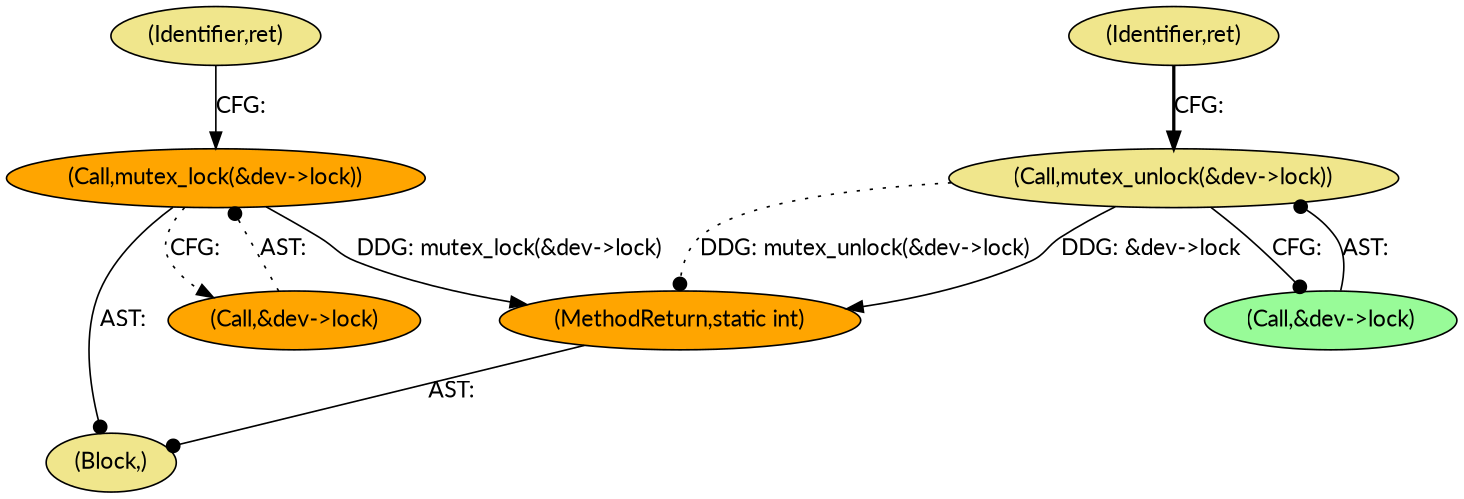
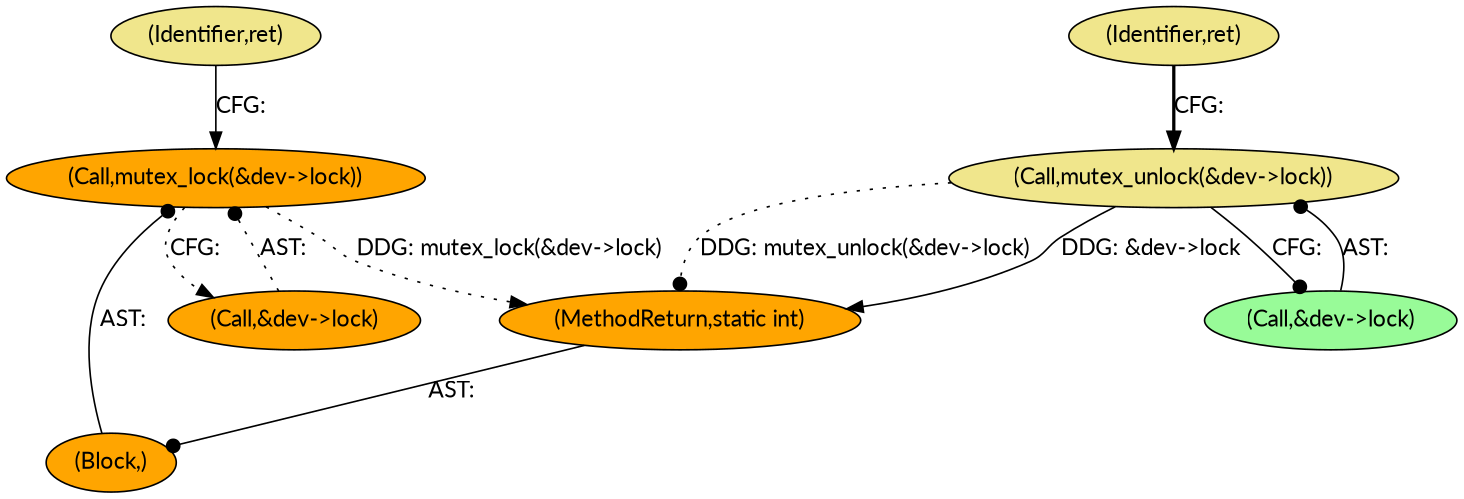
edge "(Call,mutex_lock(&dev->lock))" -> "(MethodReturn,static int)": style solid -> dotted
edge "(Call,mutex_lock(&dev->lock))" -> "(Block,)": reversed
node "(Block,)": fillcolor khaki -> orange
